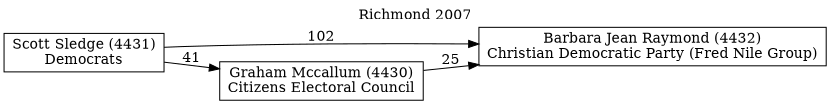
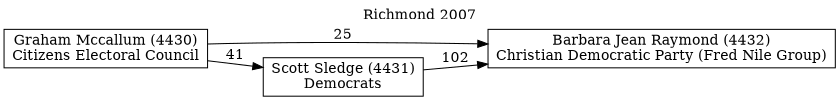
edge "Scott Sledge (4431) Democrats" -> "Graham Mccallum (4430) Citizens Electoral Council": reversed
